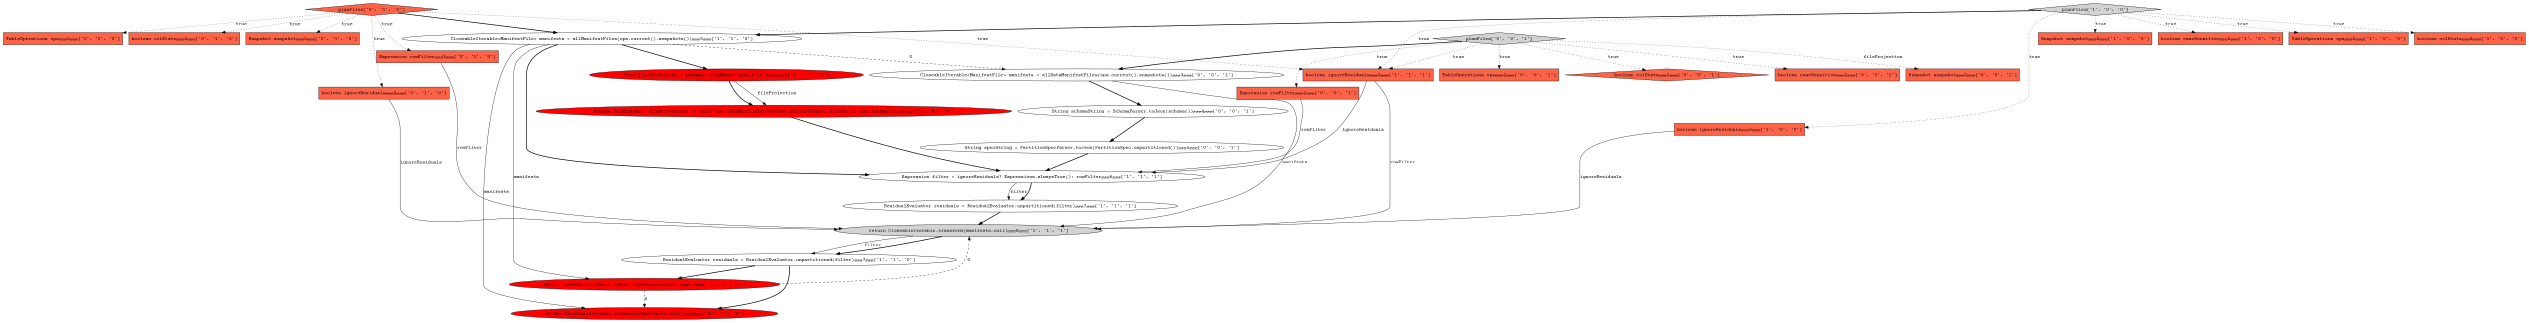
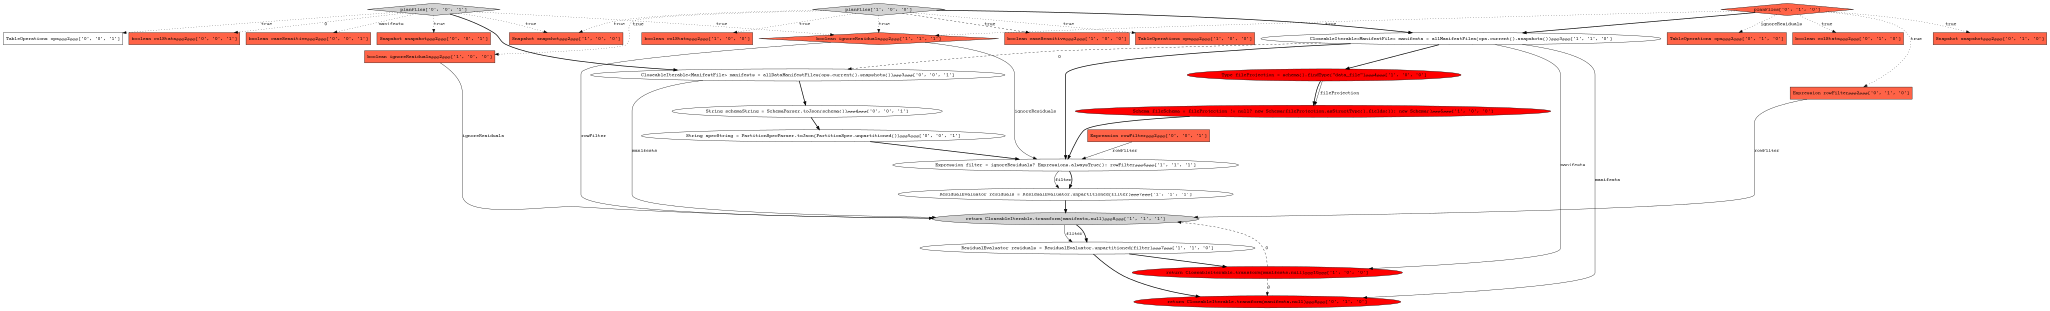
edge "planFiles['1', '0', '0']" -> "boolean caseSensitive@@@2@@@['1', '0', '0']": style dotted -> dashed
edge "planFiles['0', '1', '0']" -> "TableOperations ops@@@2@@@['0', '1', '0']": label "true" -> "ignoreResiduals"
edge "planFiles['0', '0', '1']" -> "Expression rowFilter@@@2@@@['0', '0', '1']": now "planFiles['0', '0', '1']" -> "Snapshot snapshot@@@2@@@['1', '0', '0']"
edge "planFiles['0', '0', '1']" -> "boolean colStats@@@2@@@['0', '0', '1']": label "true" -> "0"
edge "planFiles['0', '0', '1']" -> "boolean caseSensitive@@@2@@@['0', '0', '1']": label "true" -> "manifests"
edge "planFiles['0', '0', '1']" -> "Snapshot snapshot@@@2@@@['0', '0', '1']": label "fileProjection" -> "true"
node "boolean ignoreResiduals@@@2@@@['1', '1', '1']": shape box -> diamond
node "TableOperations ops@@@2@@@['0', '0', '1']": fillcolor tomato -> white
node "boolean colStats@@@2@@@['0', '0', '1']": shape diamond -> box
node "boolean ignoreResiduals@@@2@@@['0', '1', '0']": removed
